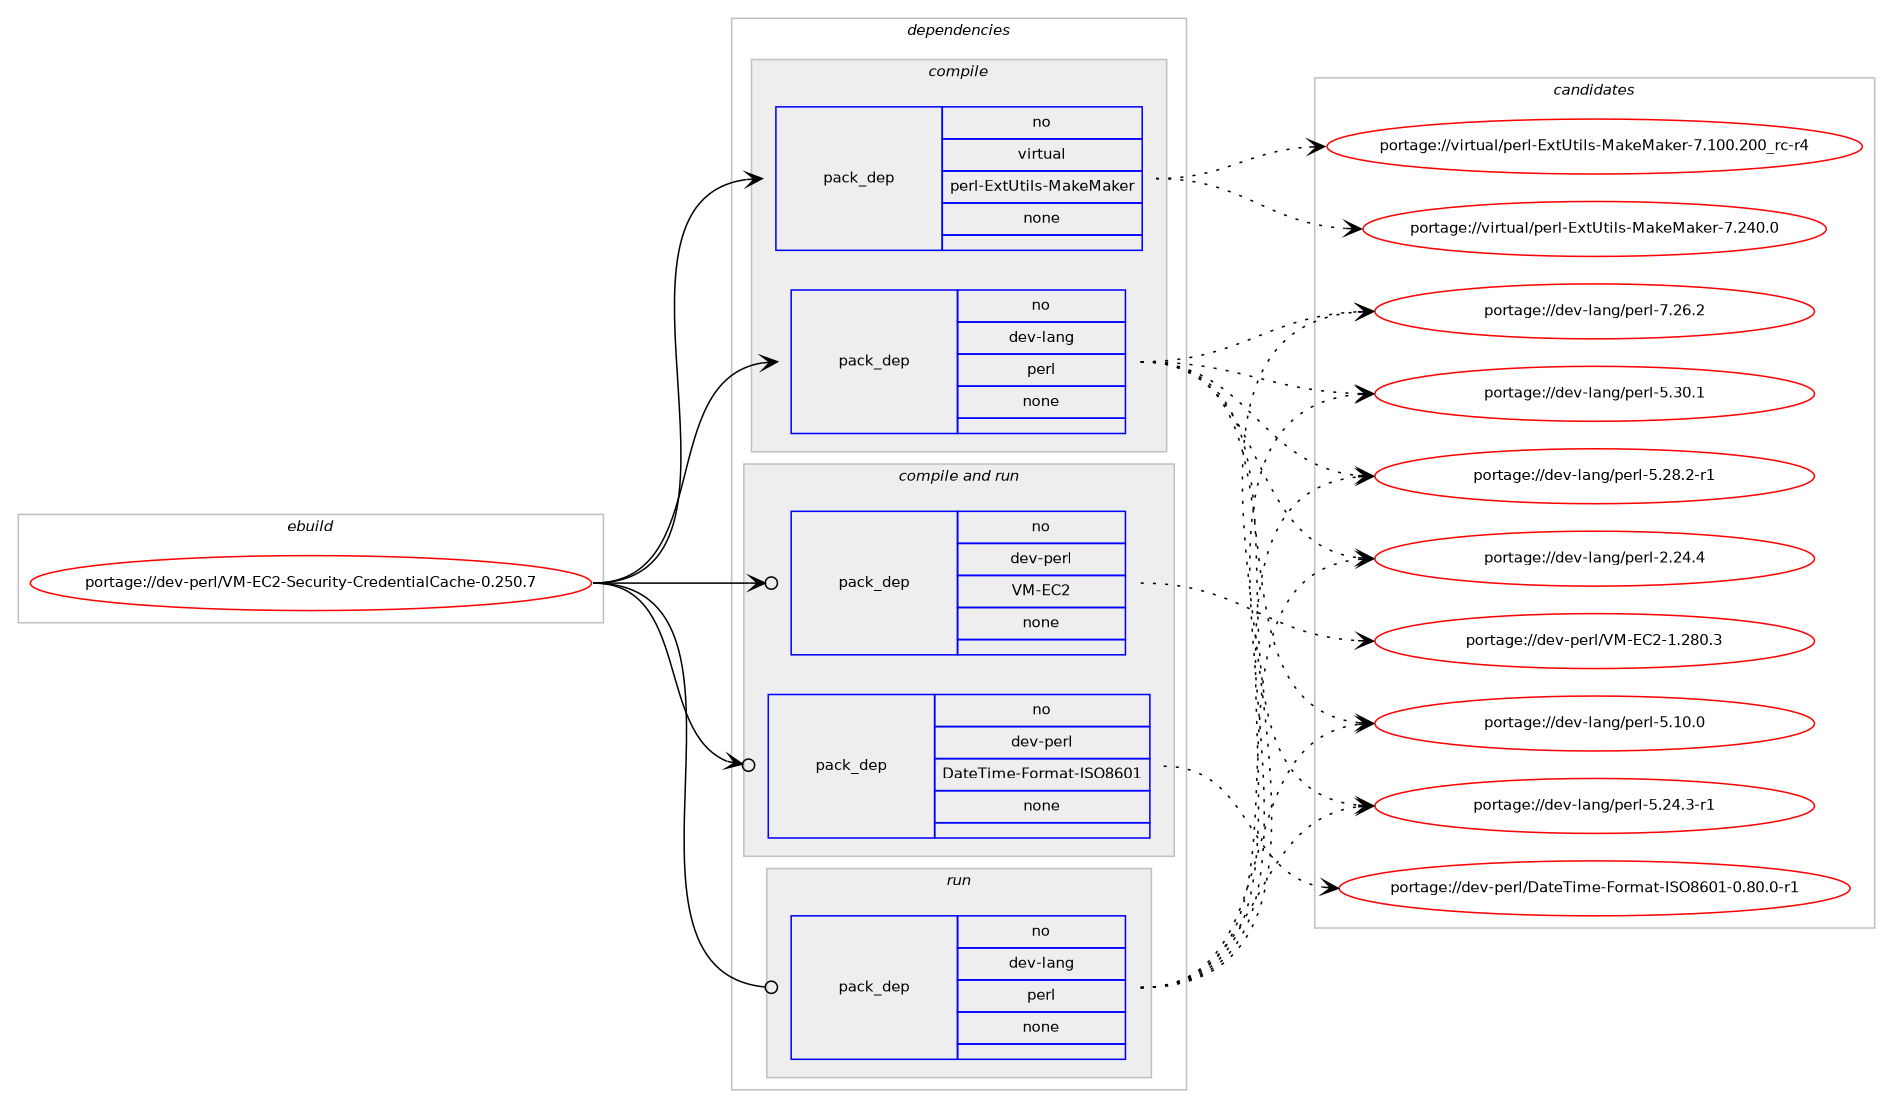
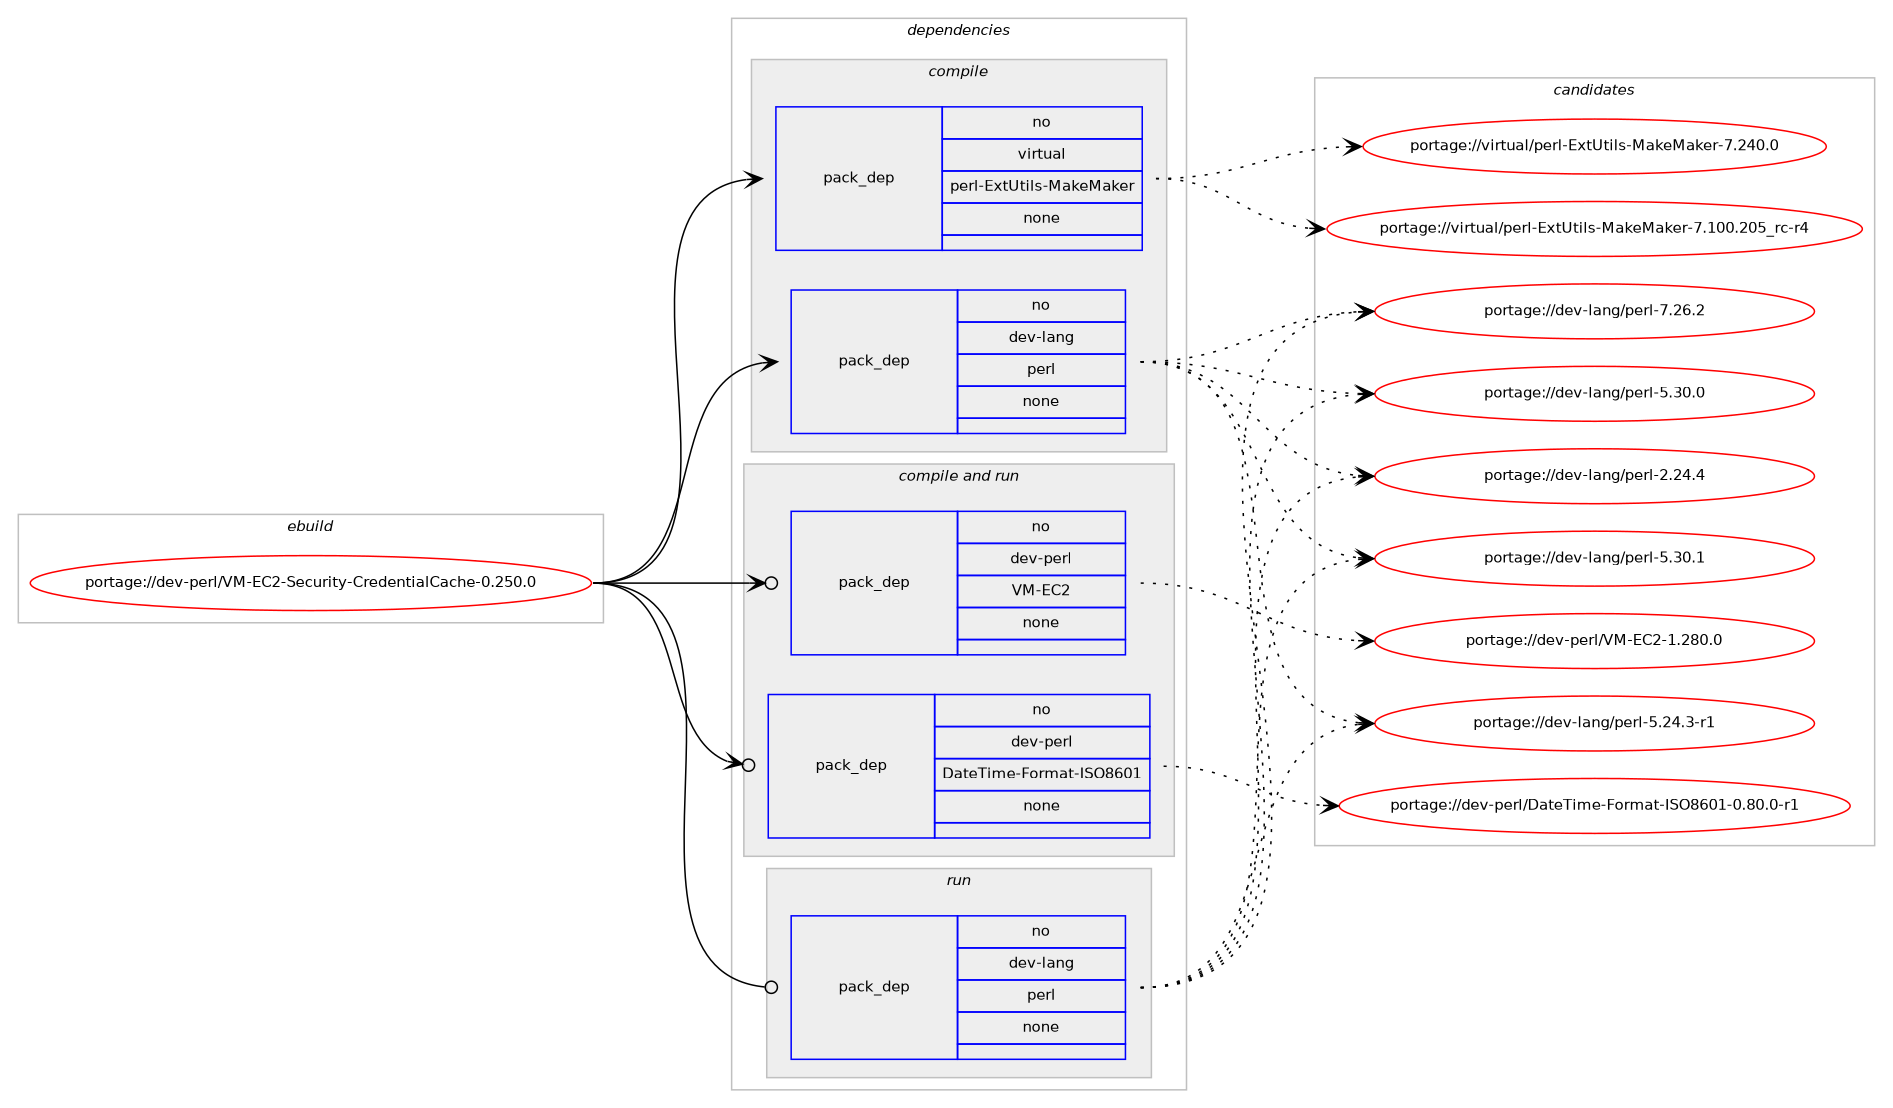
node "portage://virtual/perl-ExtUtils-MakeMaker-7.100.200_rc-r4": label "portage://virtual/perl-ExtUtils-MakeMaker-7.100.200_rc-r4" -> "portage://virtual/perl-ExtUtils-MakeMaker-7.100.205_rc-r4"
node "portage://dev-lang/perl-5.28.2-r1": removed
node "portage://dev-perl/VM-EC2-Security-CredentialCache-0.250.7": label "portage://dev-perl/VM-EC2-Security-CredentialCache-0.250.7" -> "portage://dev-perl/VM-EC2-Security-CredentialCache-0.250.0"
node "portage://dev-perl/VM-EC2-1.280.3": label "portage://dev-perl/VM-EC2-1.280.3" -> "portage://dev-perl/VM-EC2-1.280.0"
node "portage://dev-lang/perl-5.10.0": label "portage://dev-lang/perl-5.10.0" -> "portage://dev-lang/perl-5.30.0"
